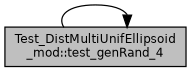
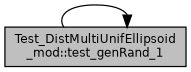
node "Test_DistMultiUnifEllipsoid _mod::test_genRand_4": label "Test_DistMultiUnifEllipsoid _mod::test_genRand_4" -> "Test_DistMultiUnifEllipsoid _mod::test_genRand_1"
